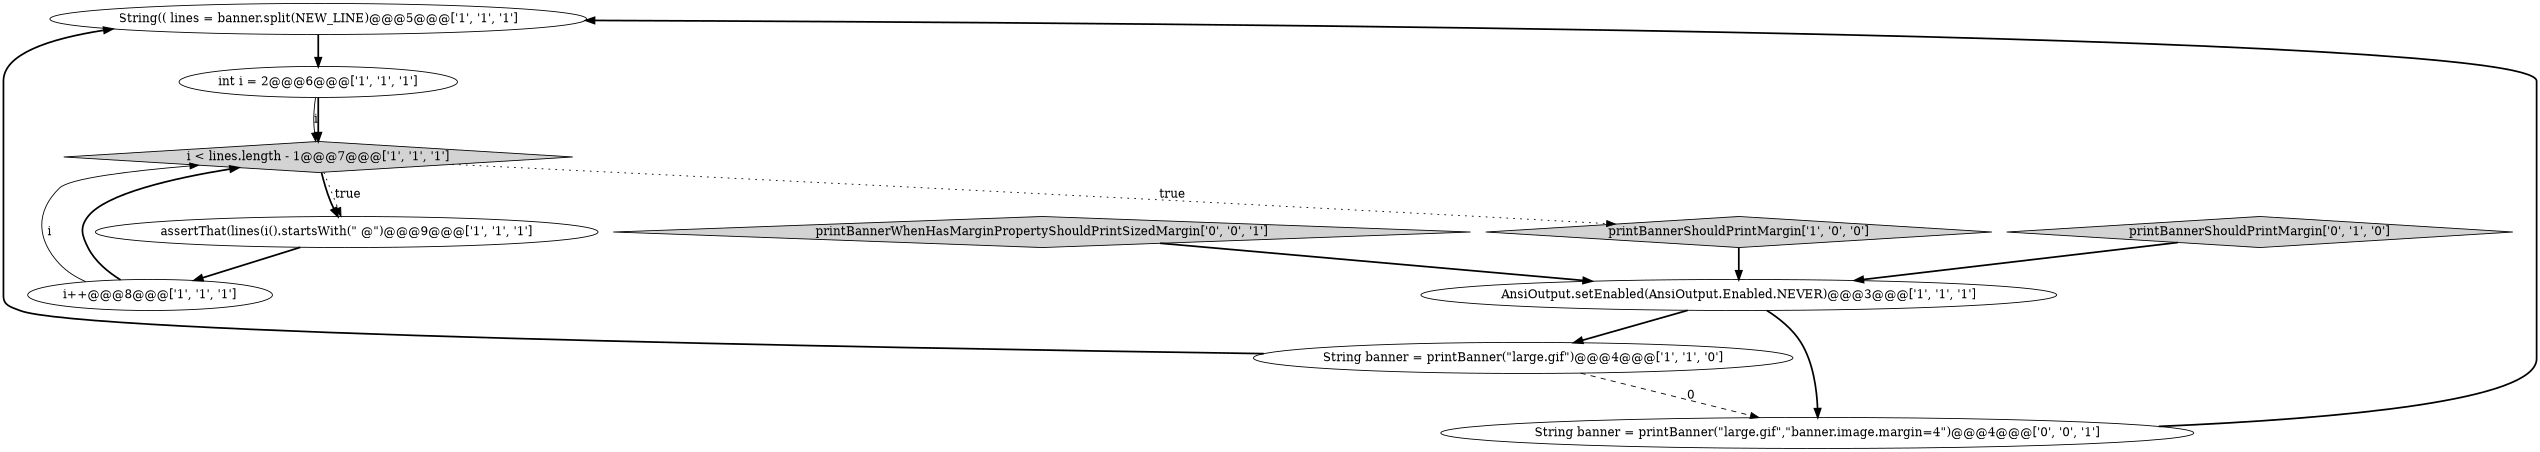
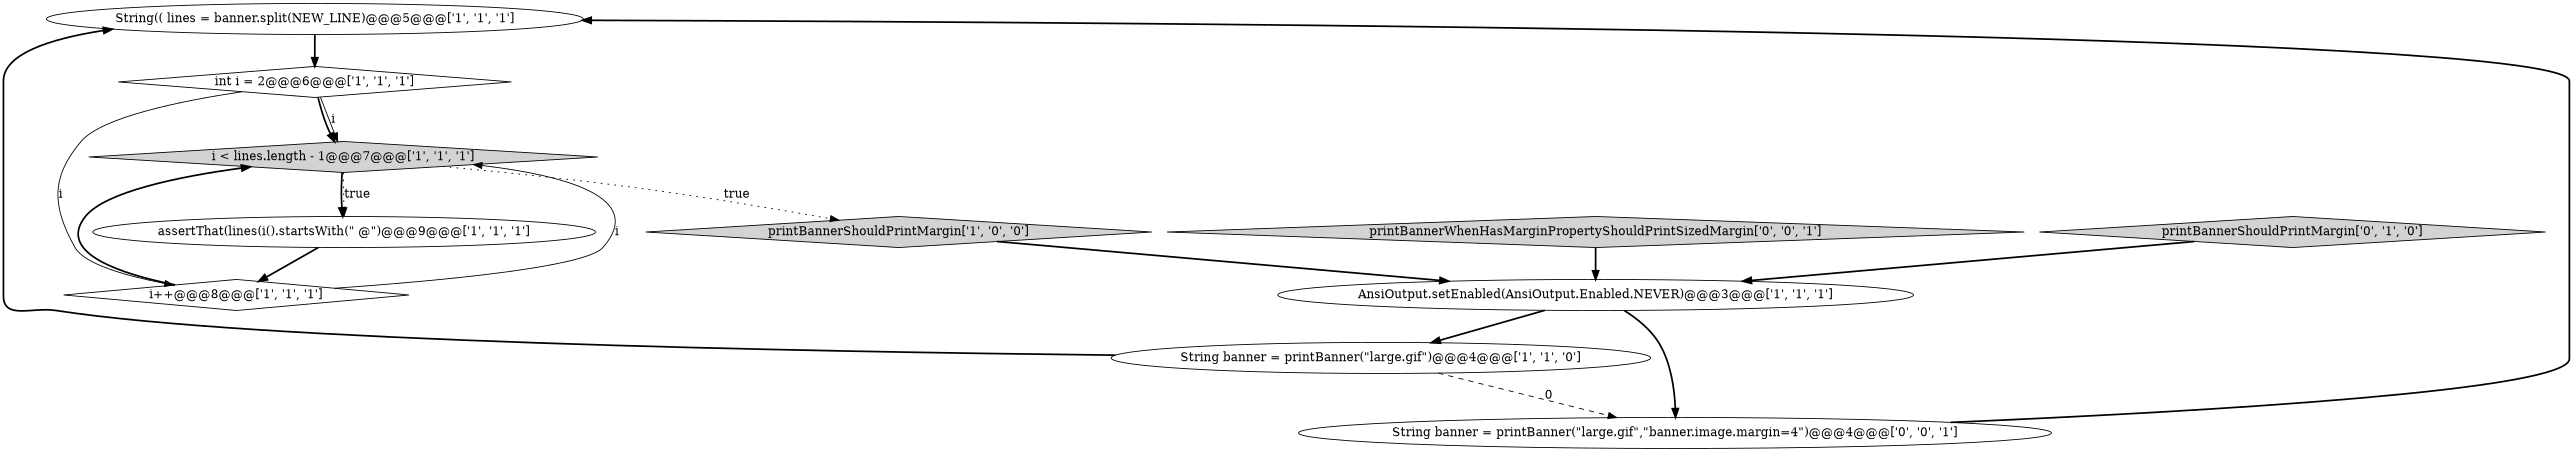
node "int i = 2@@@6@@@['1', '1', '1']": shape ellipse -> diamond
edge "int i = 2@@@6@@@['1', '1', '1']" -> "i++@@@8@@@['1', '1', '1']": added, label "i"
node "i++@@@8@@@['1', '1', '1']": shape ellipse -> diamond
